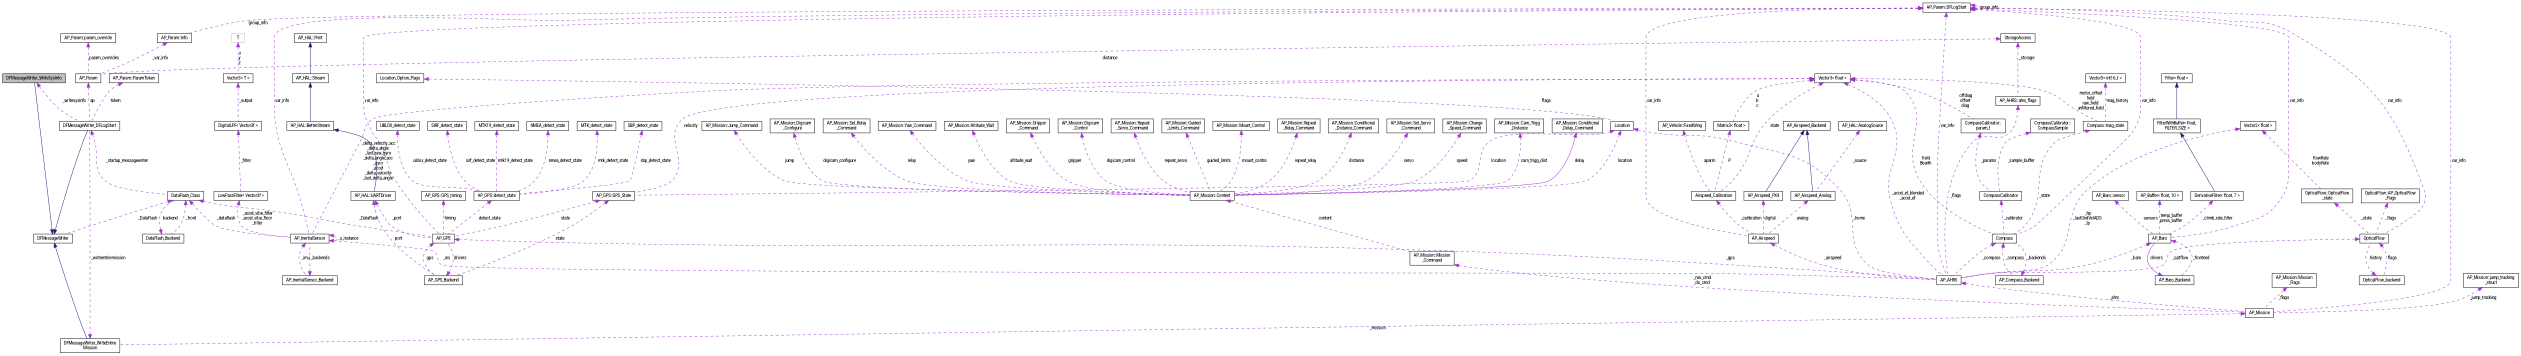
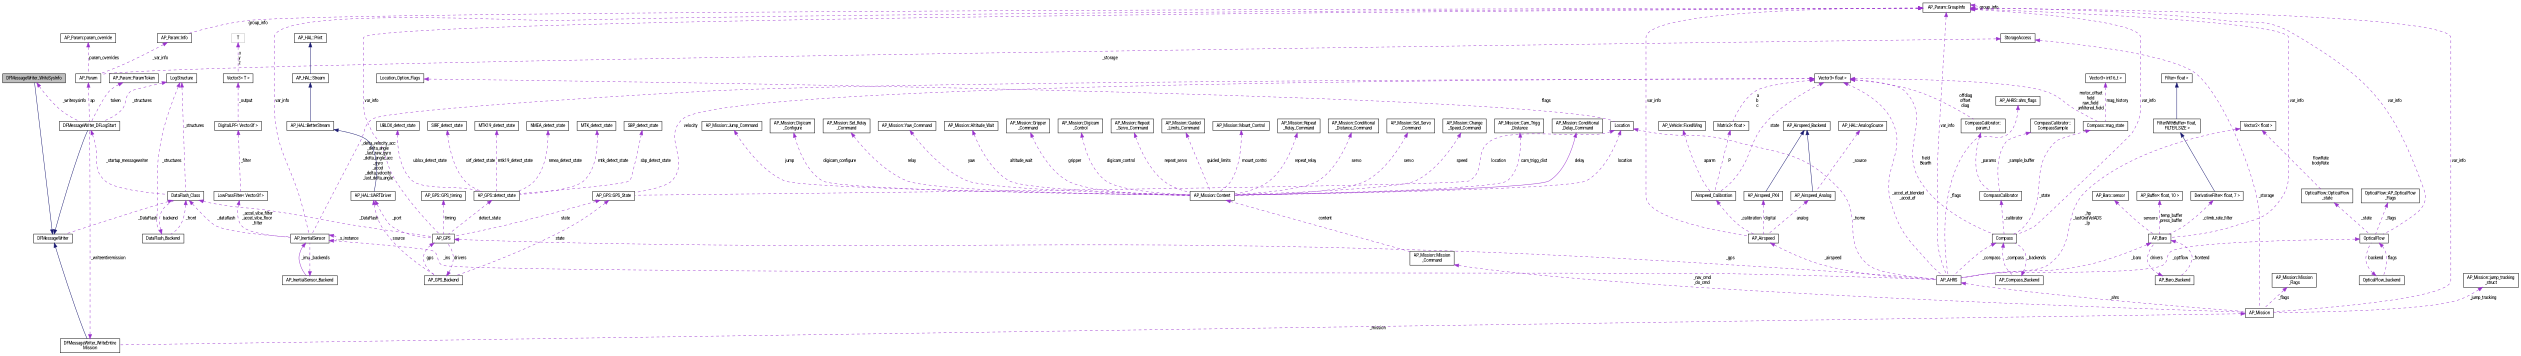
node "AP_Param::DFLogStart": label "AP_Param::DFLogStart" -> "AP_Param::GroupInfo"
edge "AP_Param" -> "StorageAccess": label " distance" -> " _storage"
edge "AP_AHRS::ahrs_flags" -> "StorageAccess": now "AP_Mission" -> "StorageAccess"
node "LogStructure": added
edge "AP_Mission::Content" -> "AP_Mission::Conditional _Distance_Command": label " distance" -> " servo"
edge "AP_GPS_Backend" -> "AP_HAL::UARTDriver": label " port" -> " source"
edge "OpticalFlow" -> "OpticalFlow_backend": label " history" -> " backend"
edge "AP_Baro" -> "AP_Baro_Backend": style solid -> dashed
edge "AP_InertialSensor_Backend" -> "AP_InertialSensor": style dashed -> solid
